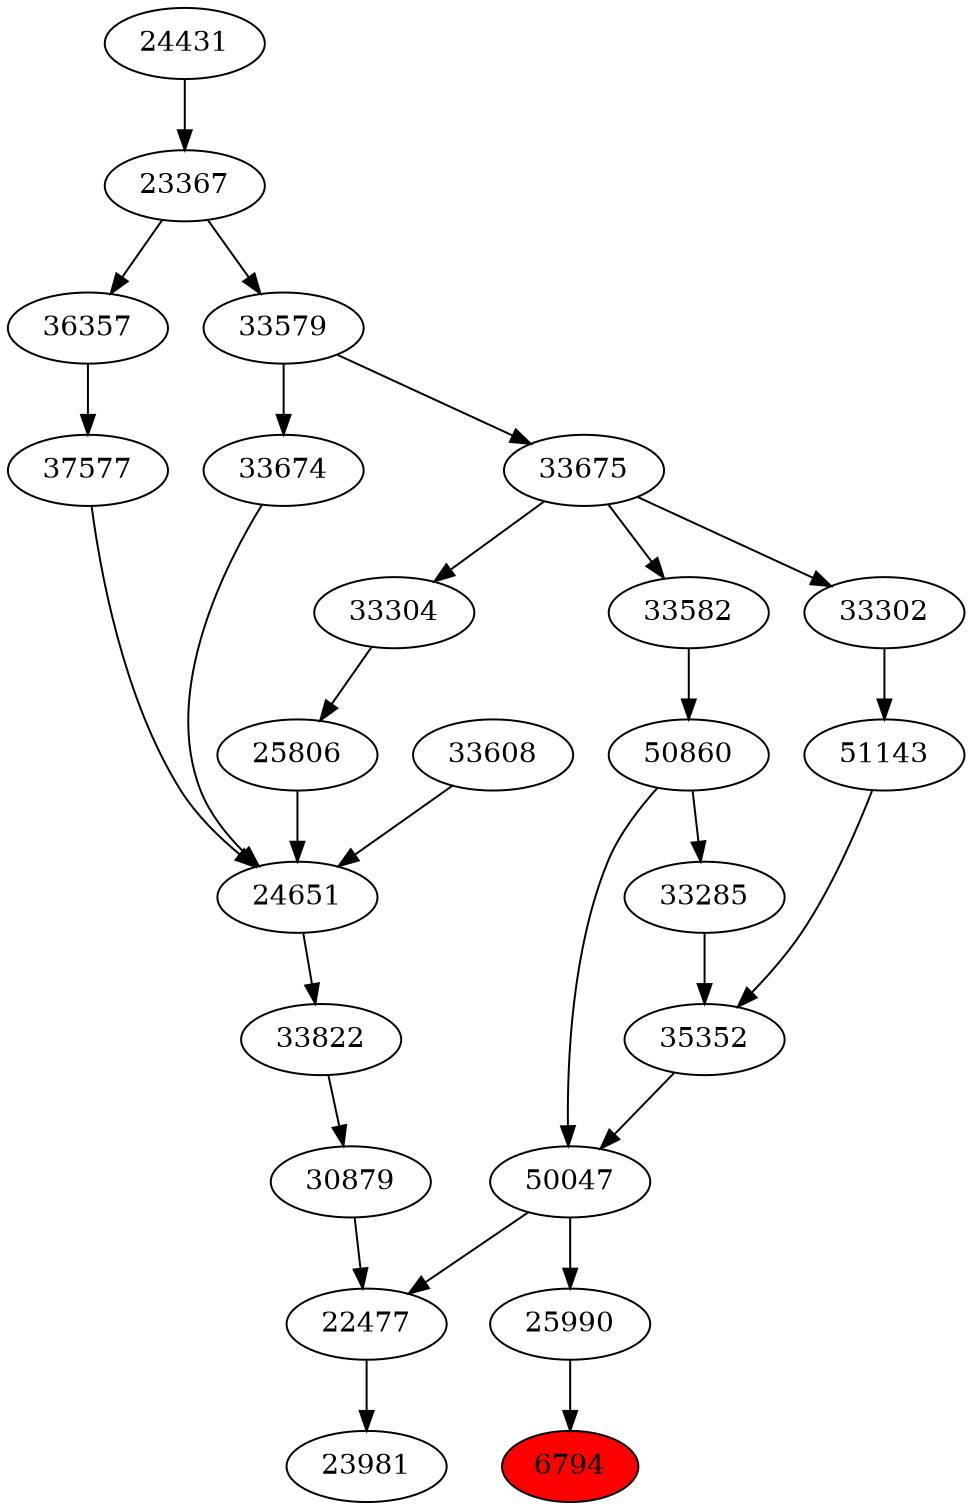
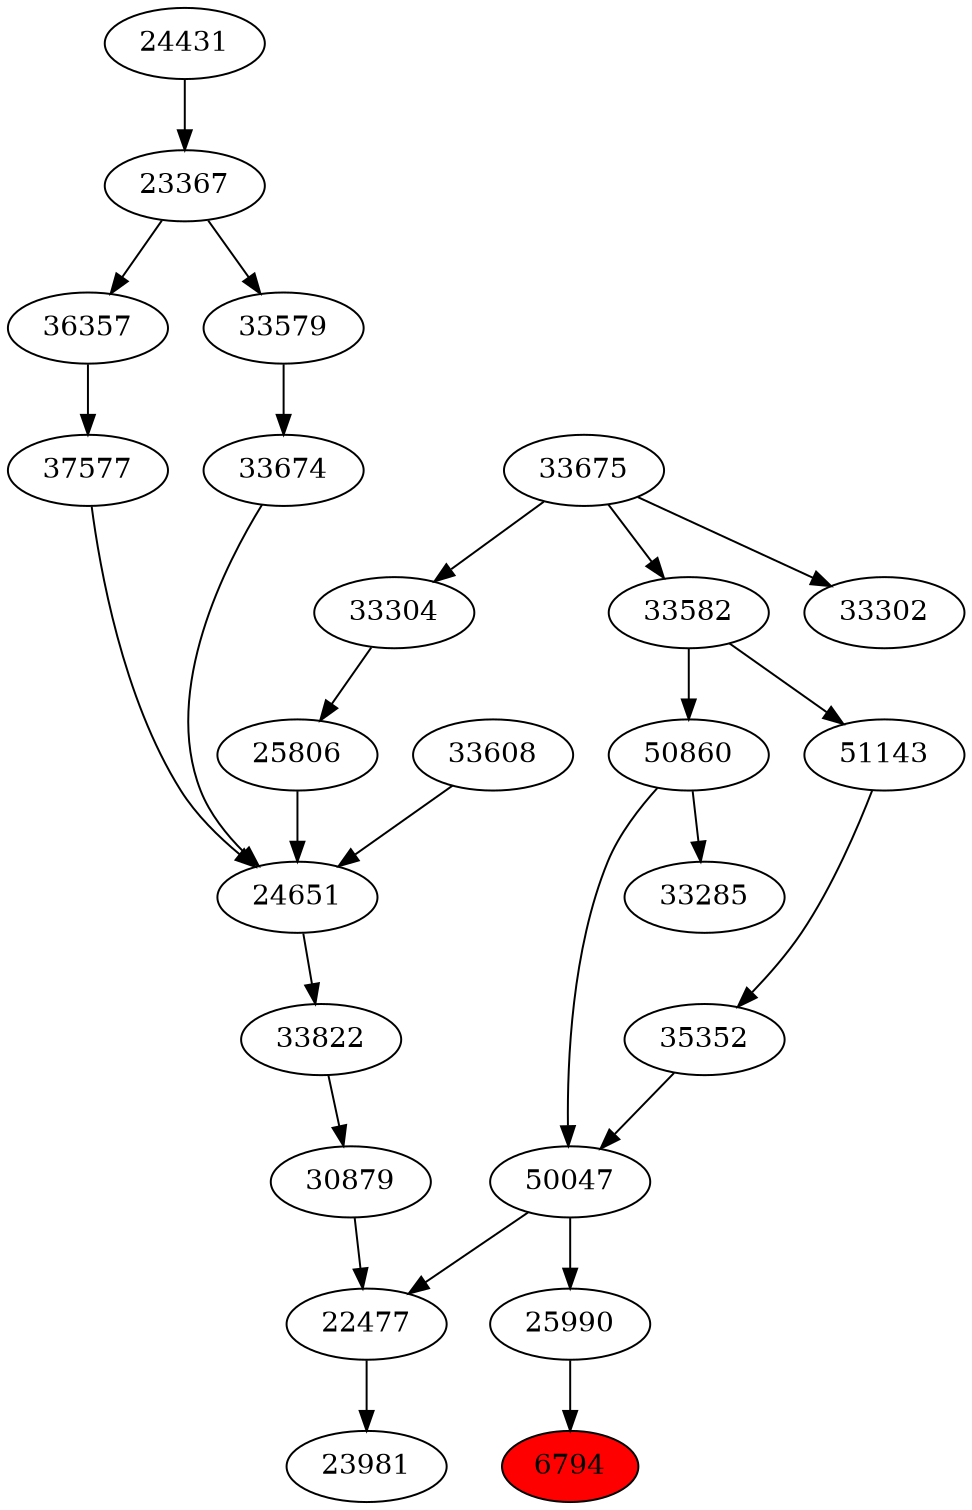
edge "33579" -> "33675": removed
edge "33302" -> "51143": now "33582" -> "51143"
edge "33285" -> "35352": removed
